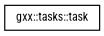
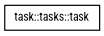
node "gxx::tasks::task": label "gxx::tasks::task" -> "task::tasks::task"
